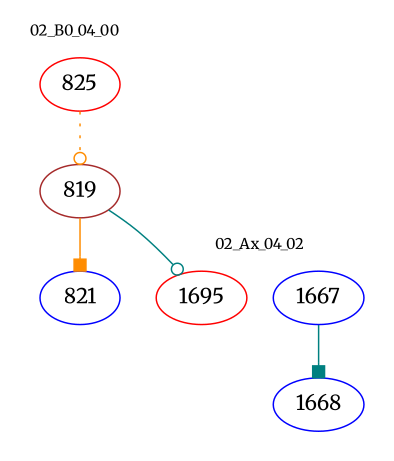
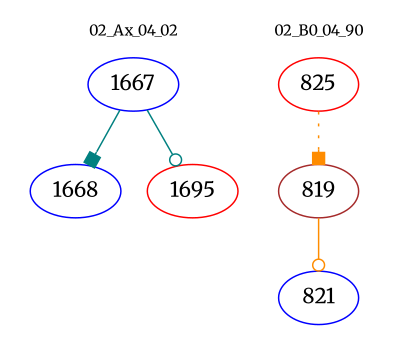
cluster "02_B0_04_00": label "02_B0_04_00" -> "02_B0_04_90"
edge "825" -> "819": arrowhead odot -> box
edge "819" -> "821": arrowhead box -> odot
edge "819" -> "1695": now "1667" -> "1695"
